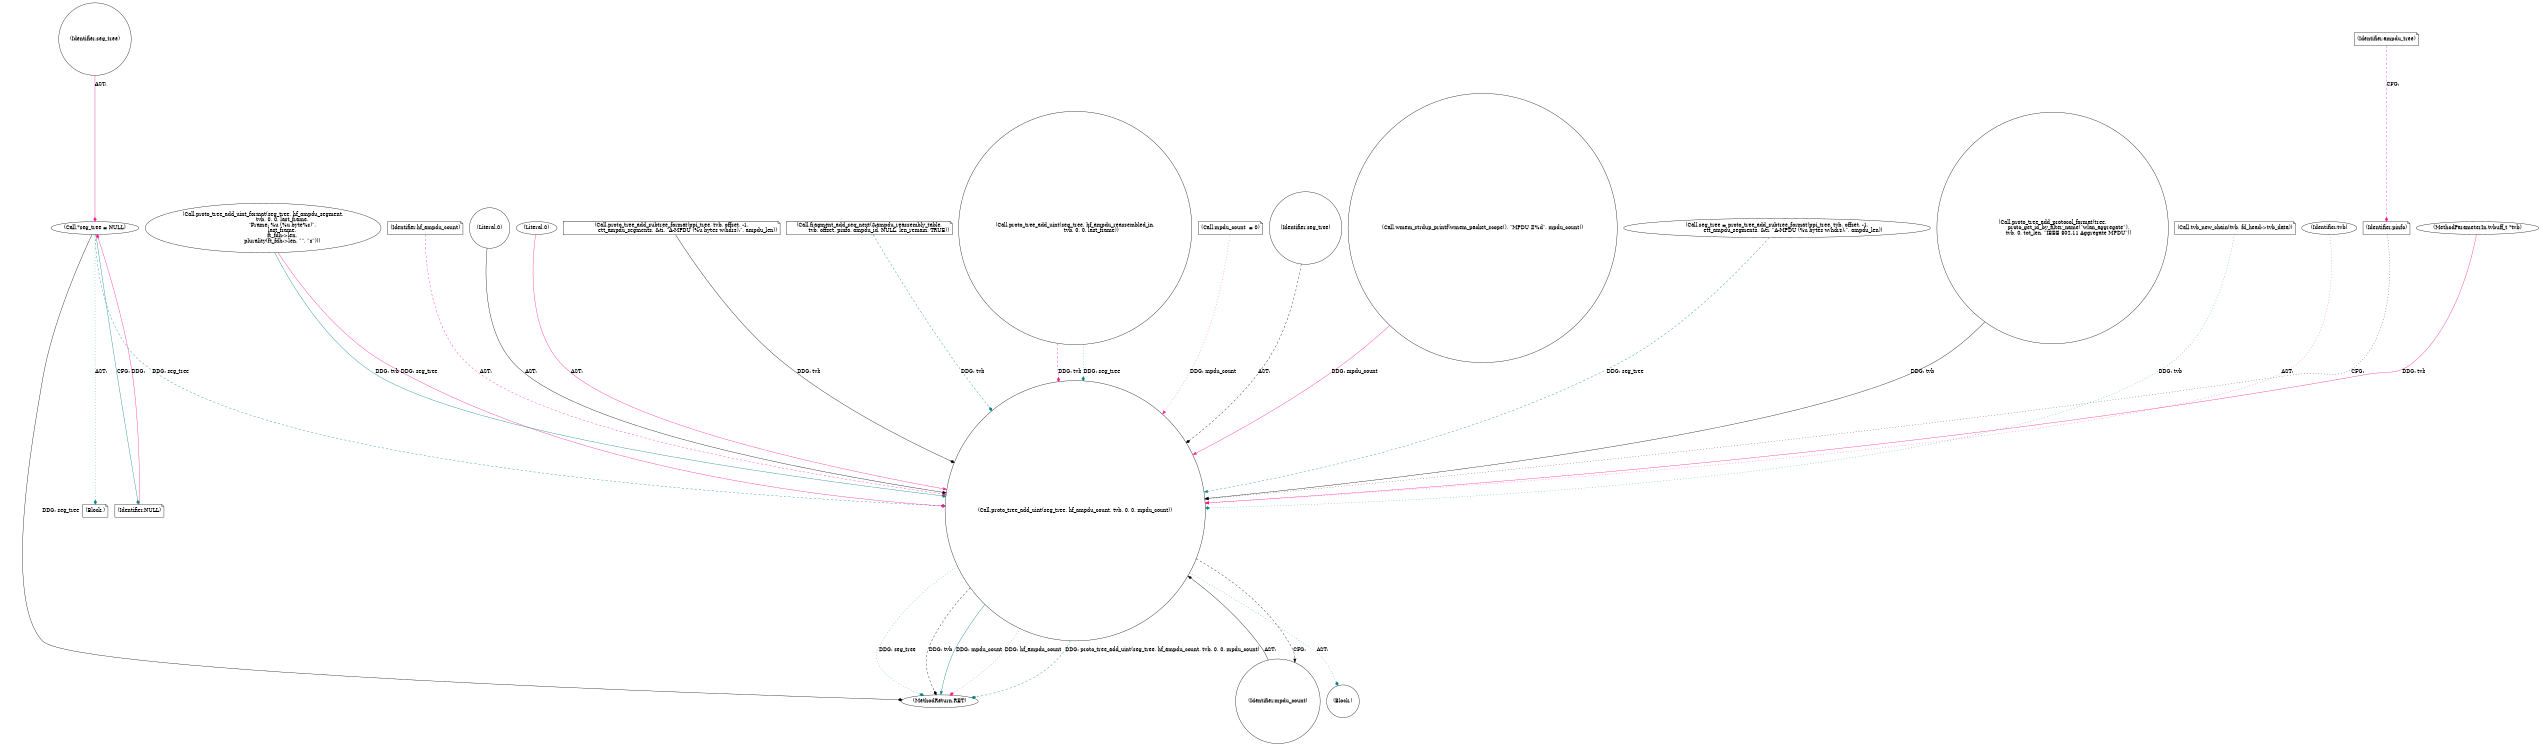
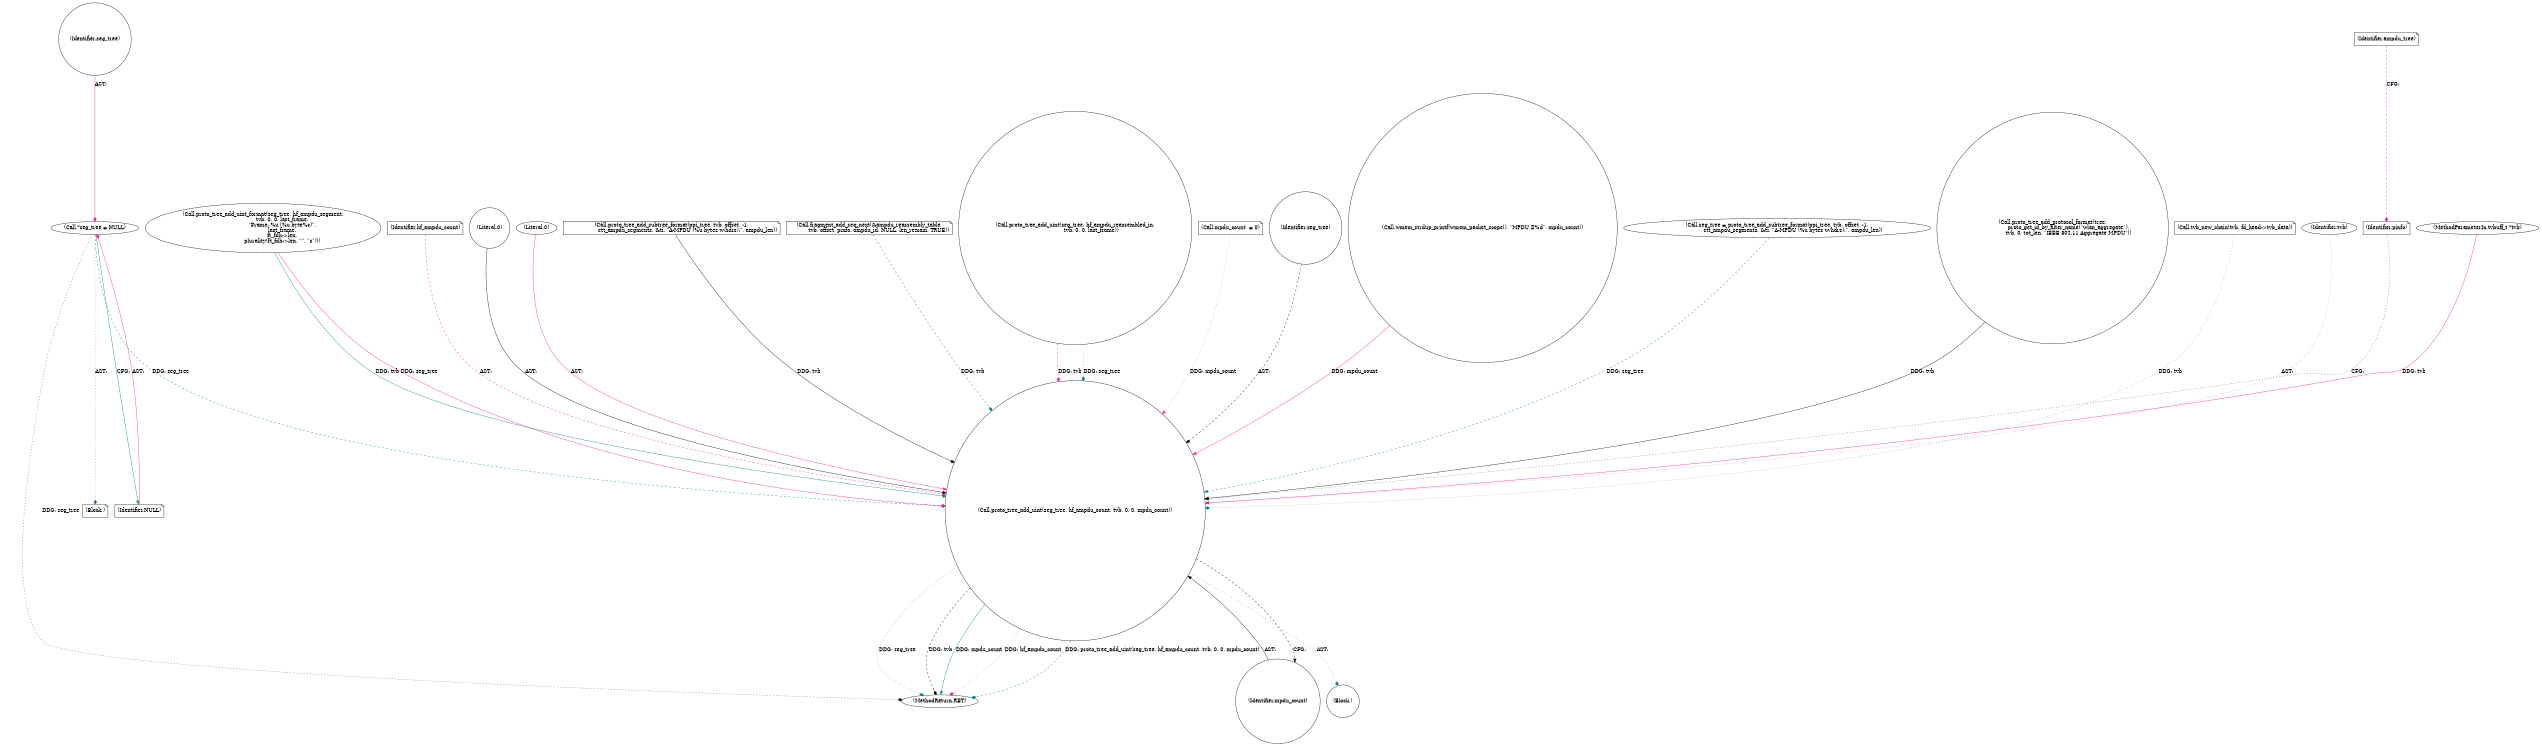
edge "(Call,*seg_tree = NULL)" -> "(Identifier,NULL)": arrowhead diamond -> normal
edge "(Identifier,NULL)" -> "(Call,*seg_tree = NULL)": label "DDG: " -> "AST: "
edge "(Call,*seg_tree = NULL)" -> "(MethodReturn,RET)": style solid -> dotted
